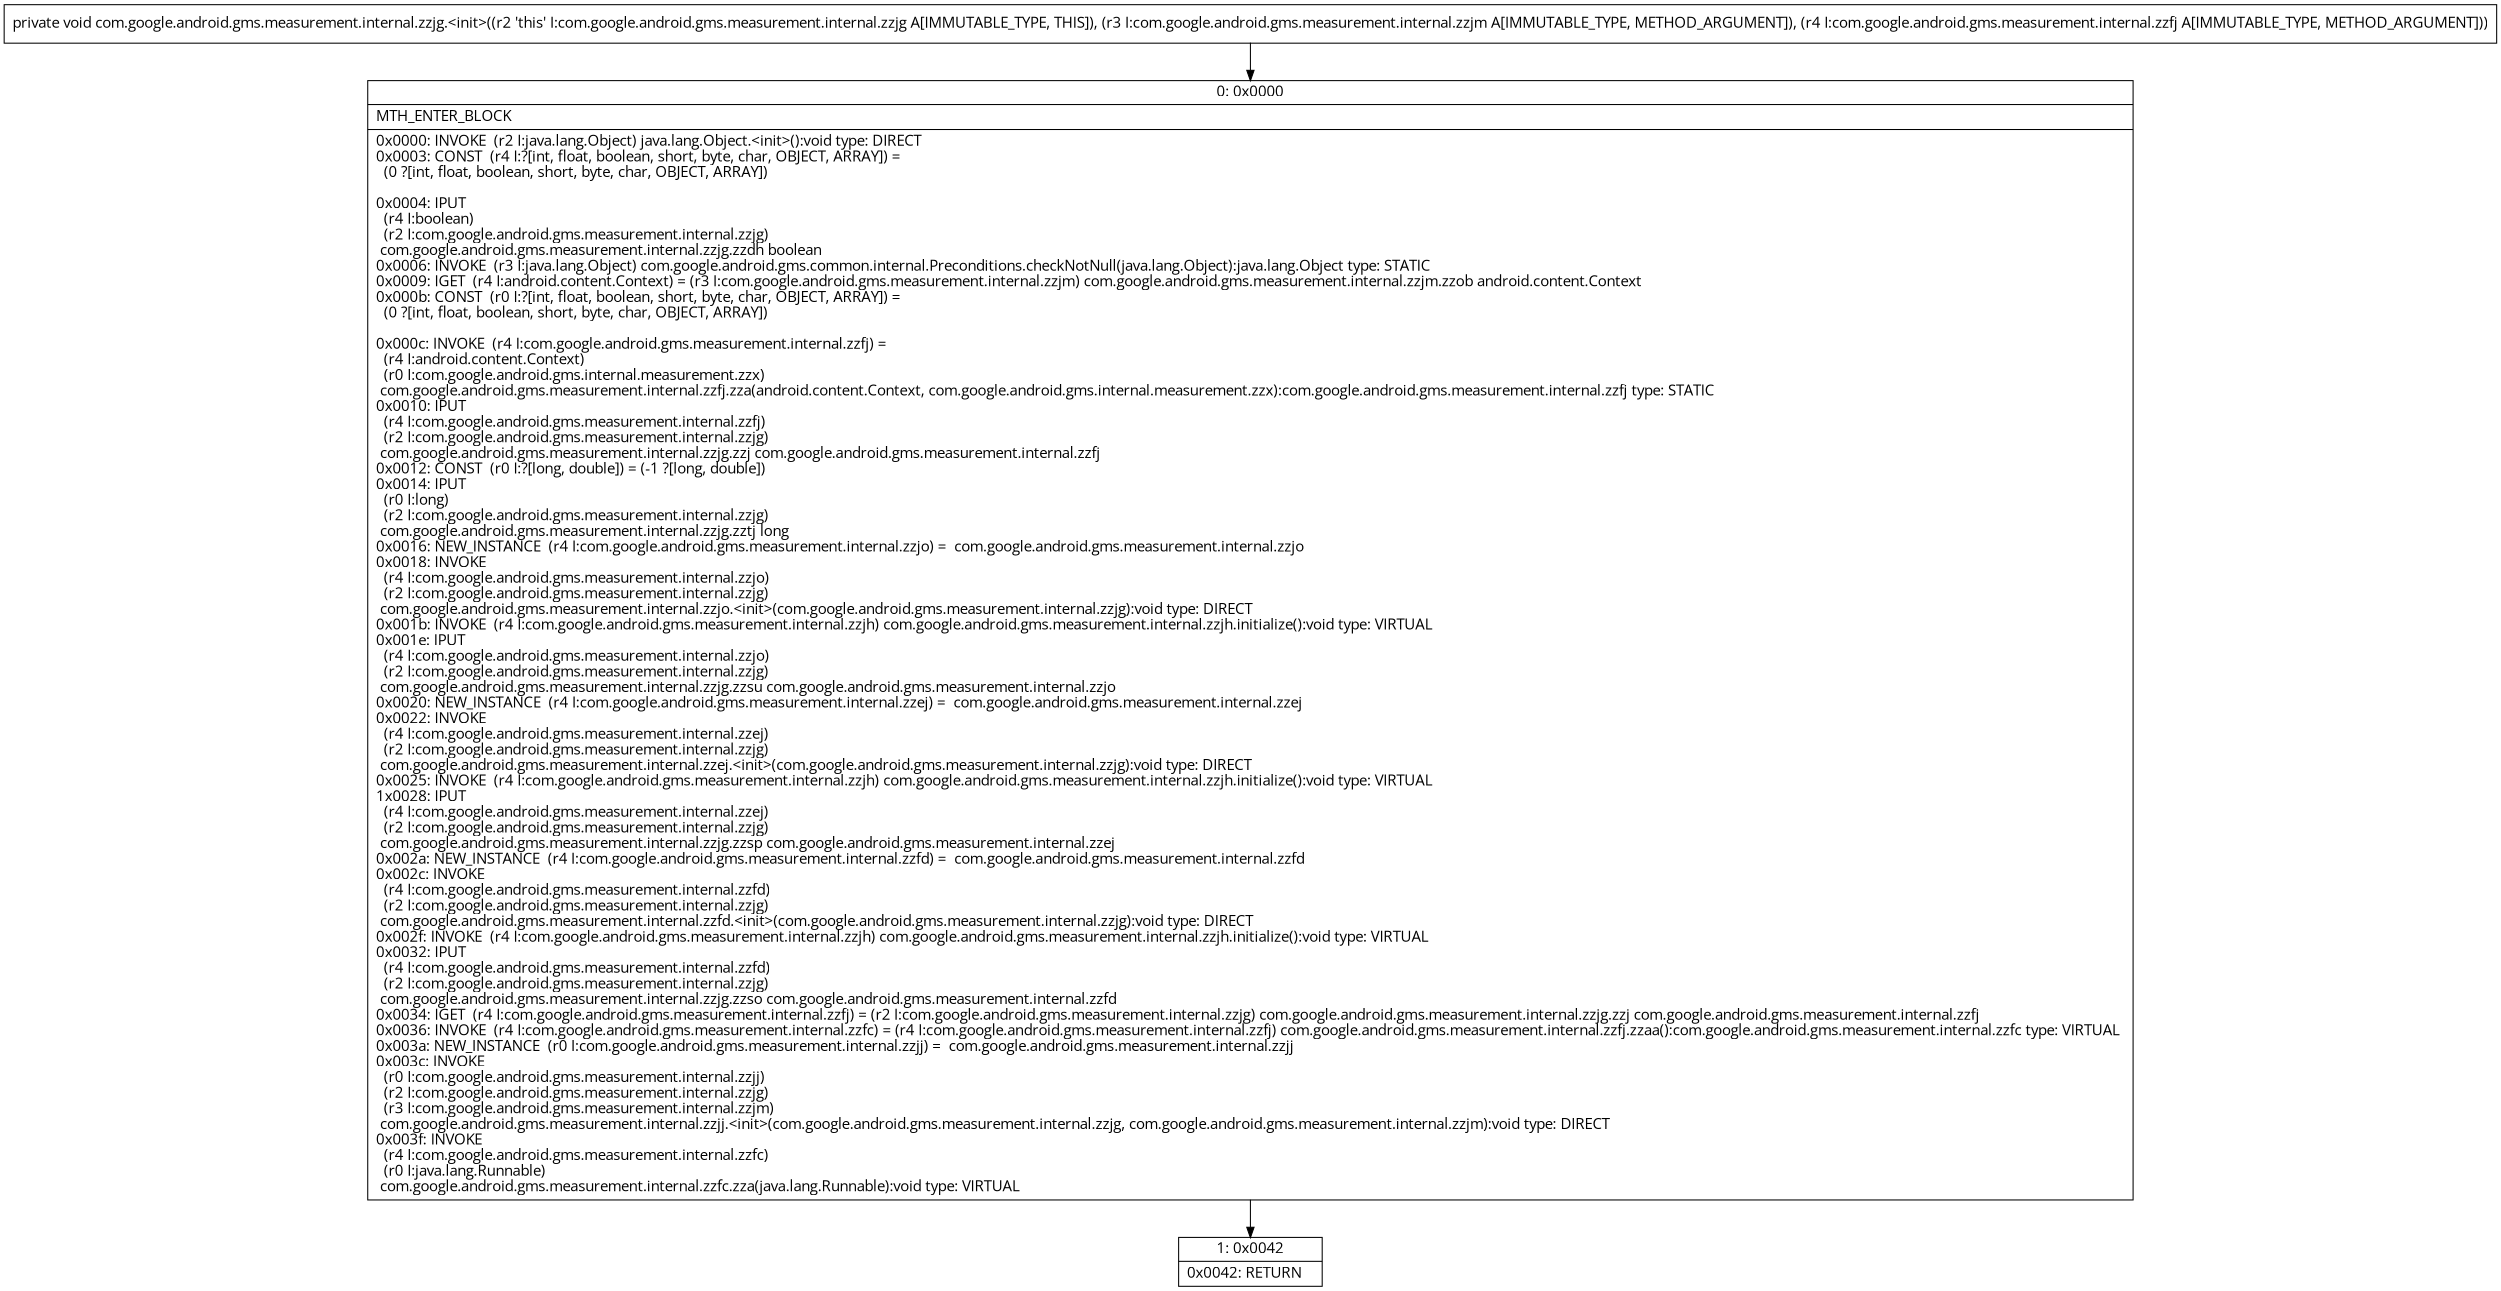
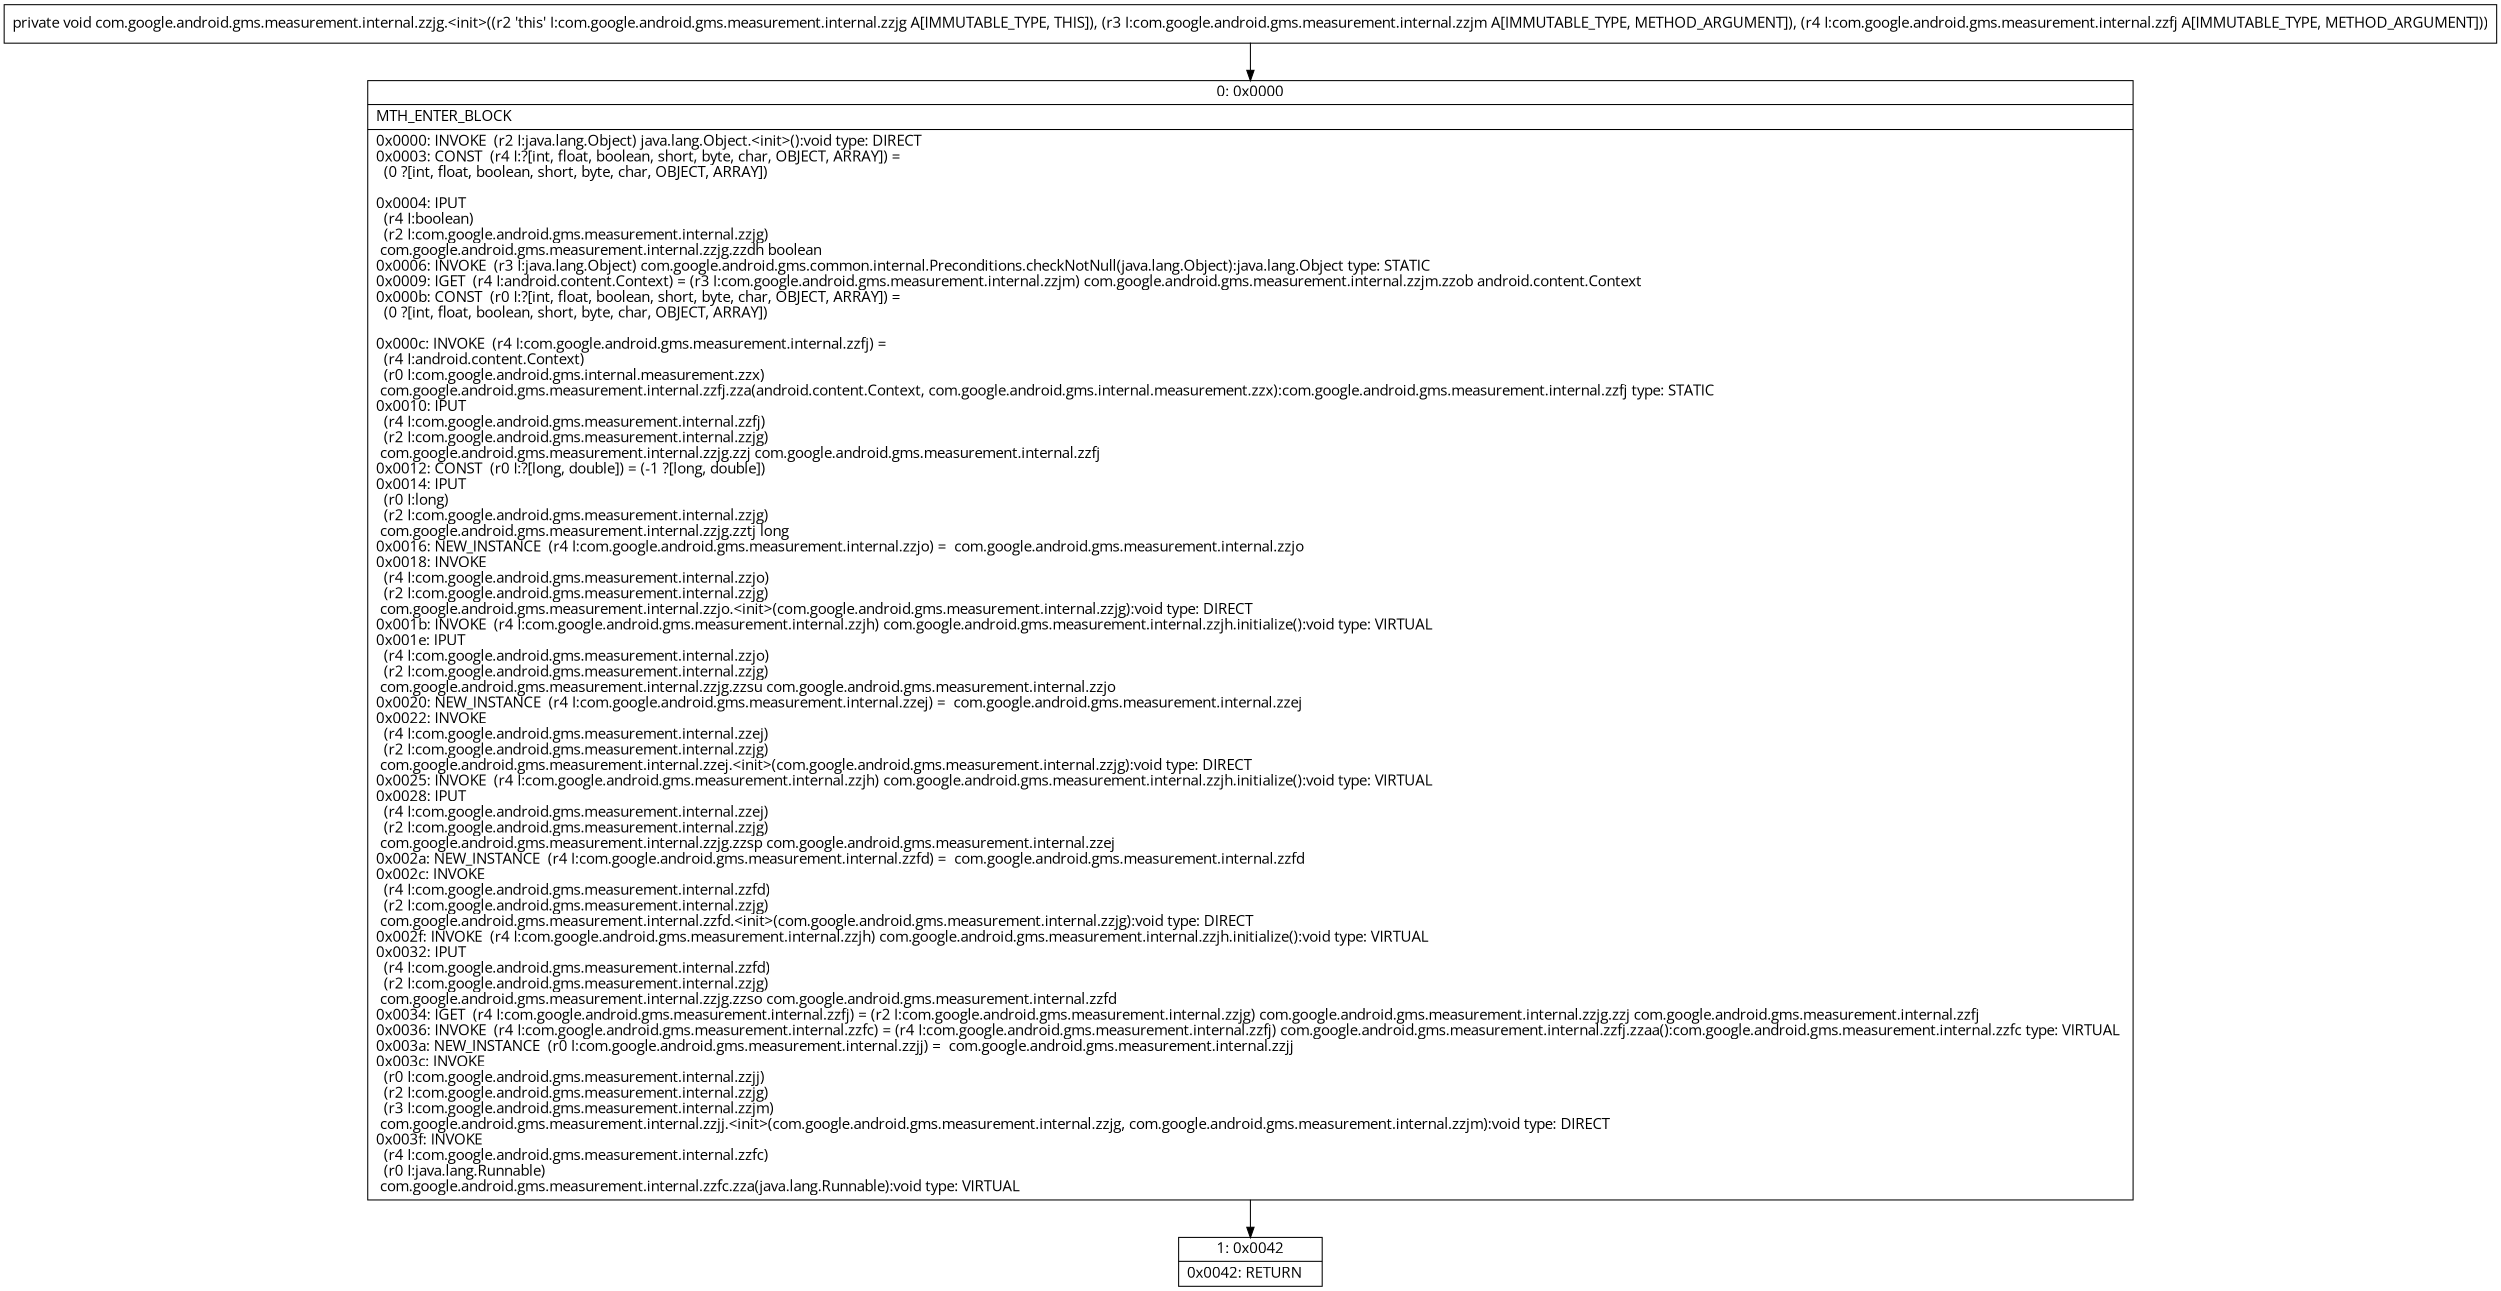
node "0: 0x0000": text "1x0028: IPUT" -> "0x0028: IPUT"
